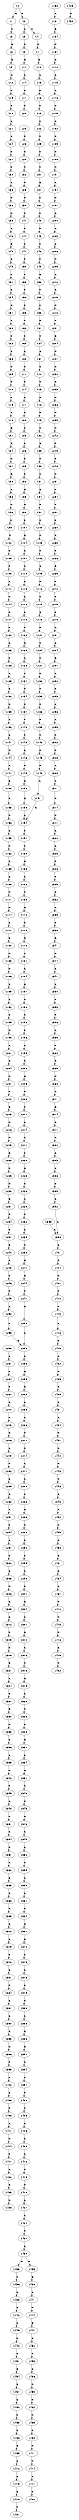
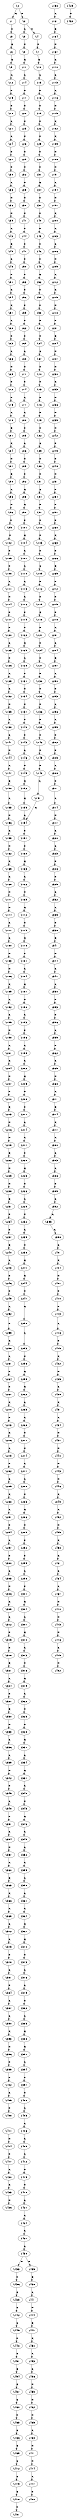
edge "S20" -> "S23": added, label "A"
edge "S392" -> "S398": now "S392" -> "S395"
edge "S255" -> "S253": now "S255" -> "S258"
edge "S408" -> "S411": removed, label "G"
